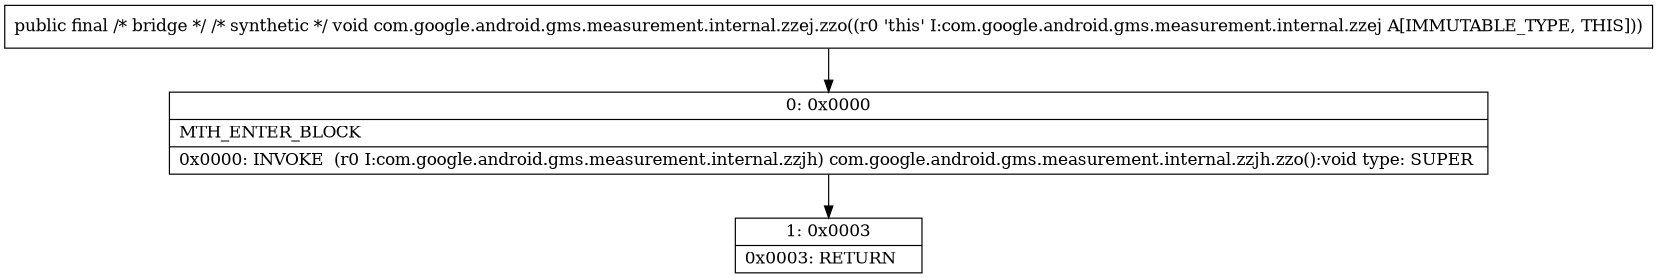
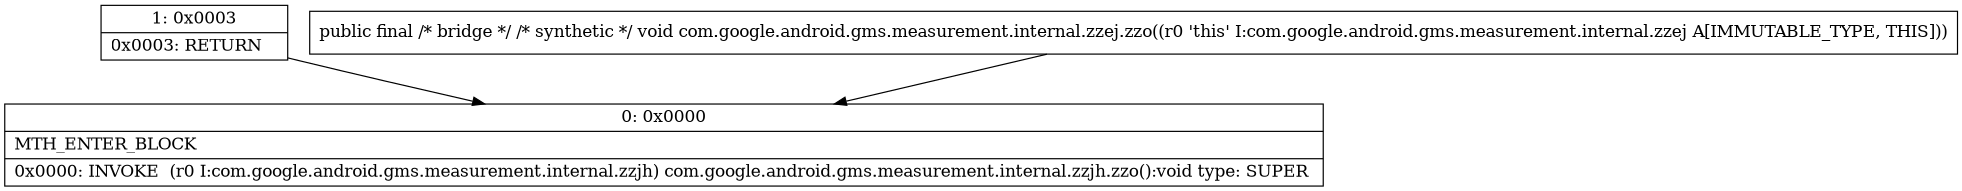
edge "0: 0x0000" -> "1: 0x0003": reversed
